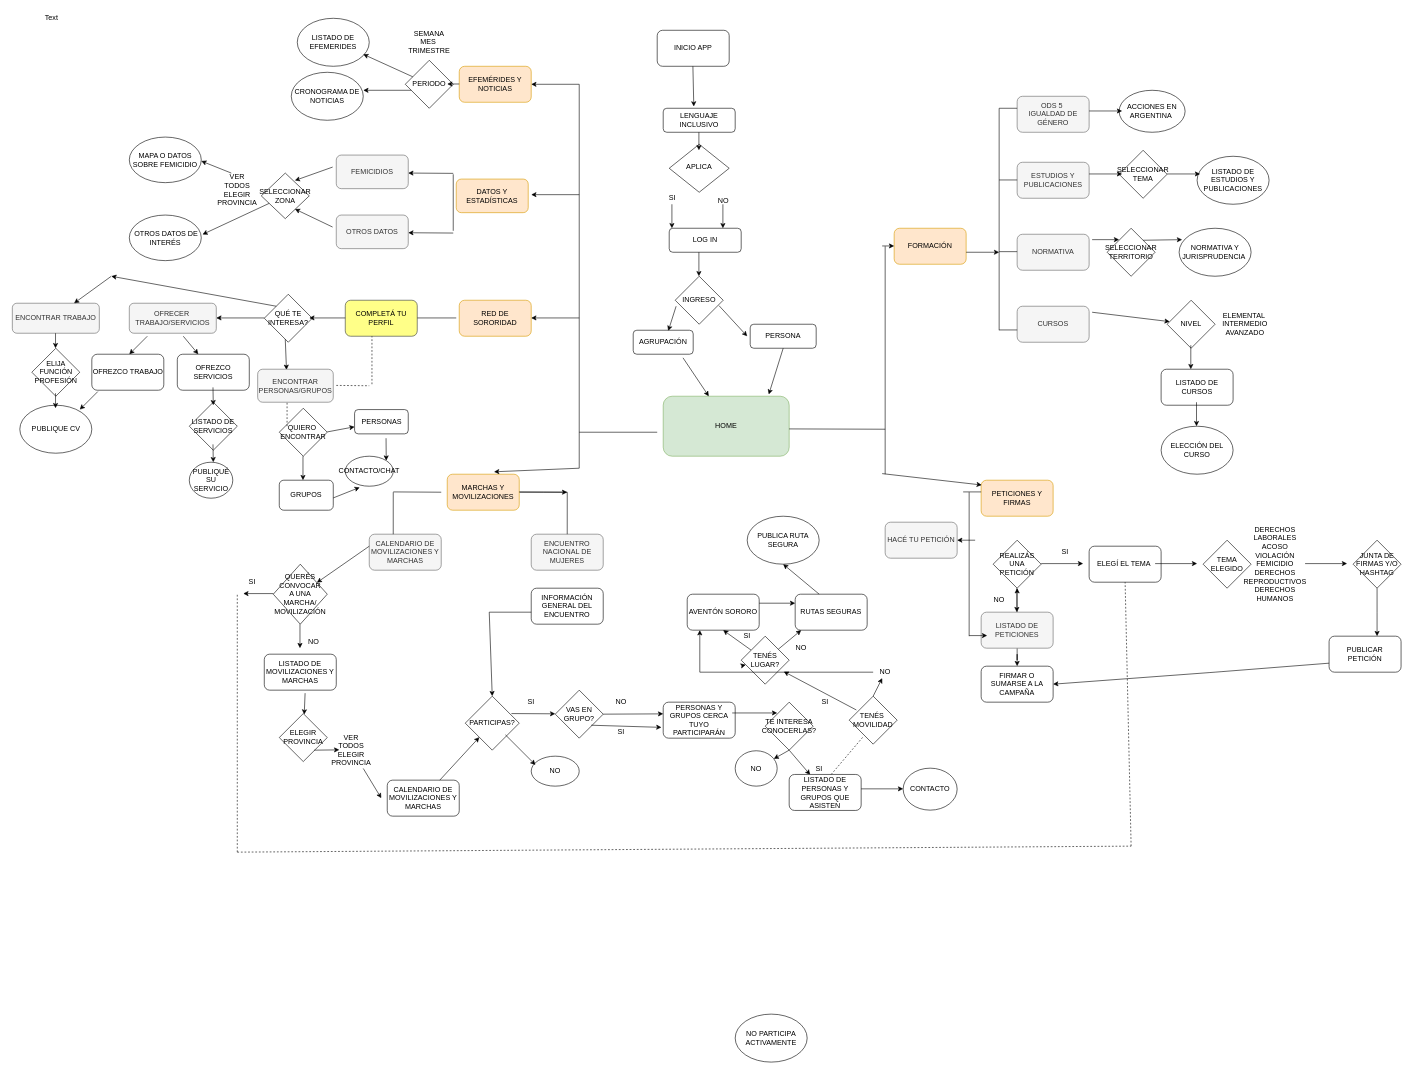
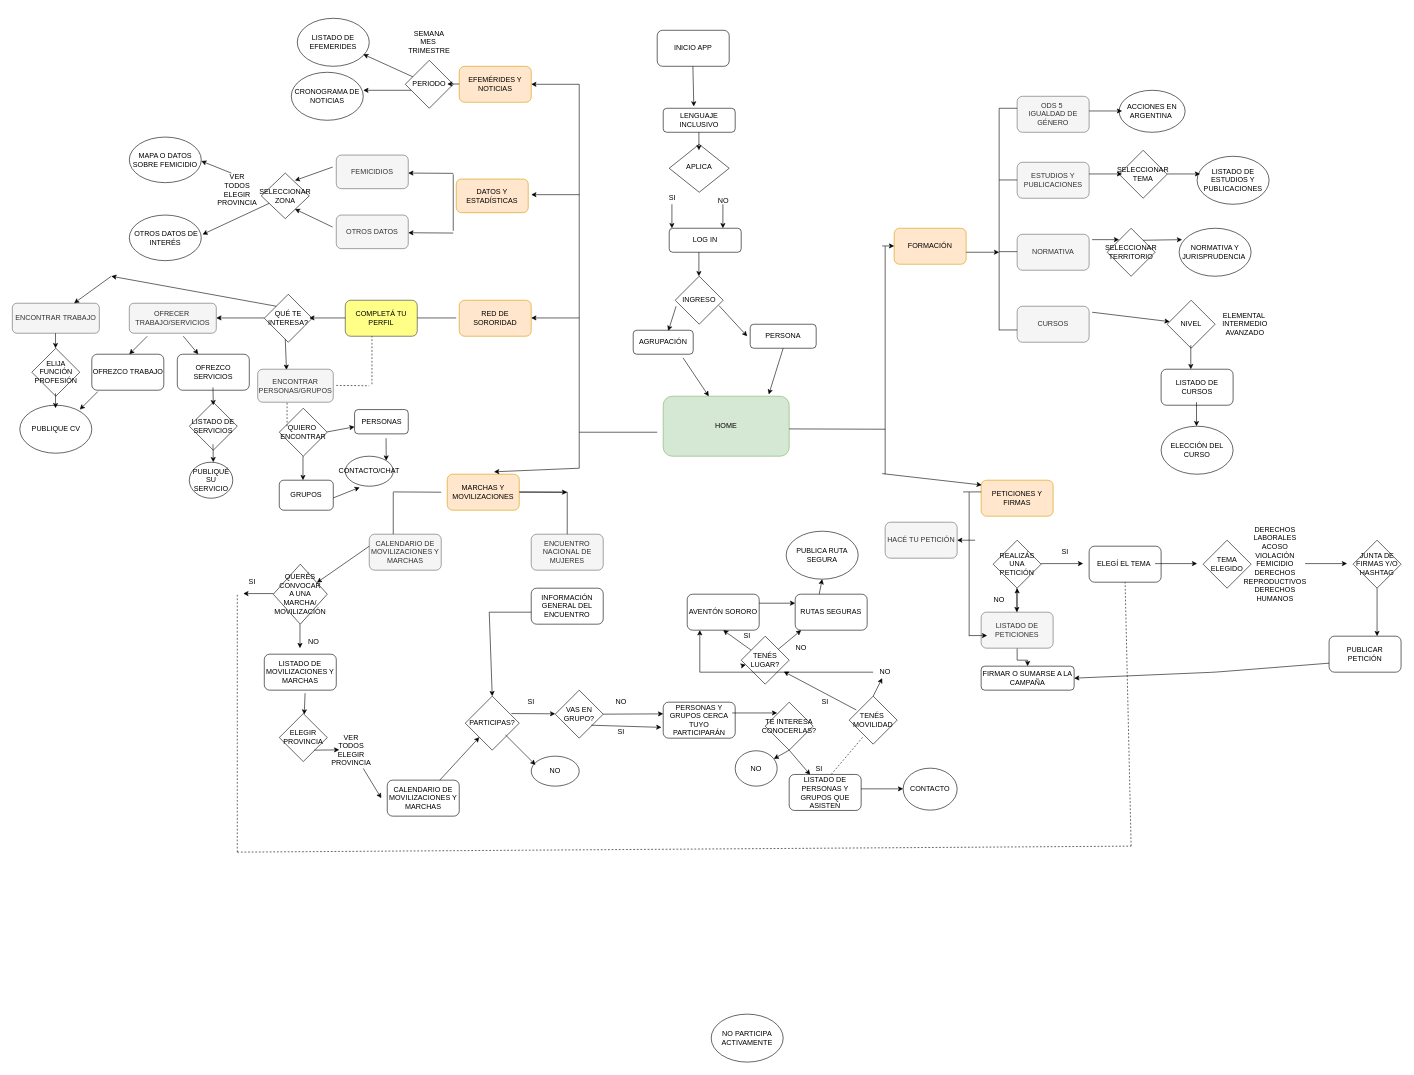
node "Text": removed
node "PUBLICA RUTA SEGURA": moved (783, 540) -> (822, 555)
node "FIRMAR O SUMARSE A LA CAMPAÑA": size 72x36 -> 93x24
node "NO PARTICIPA ACTIVAMENTE": moved (771, 1038) -> (747, 1038)
